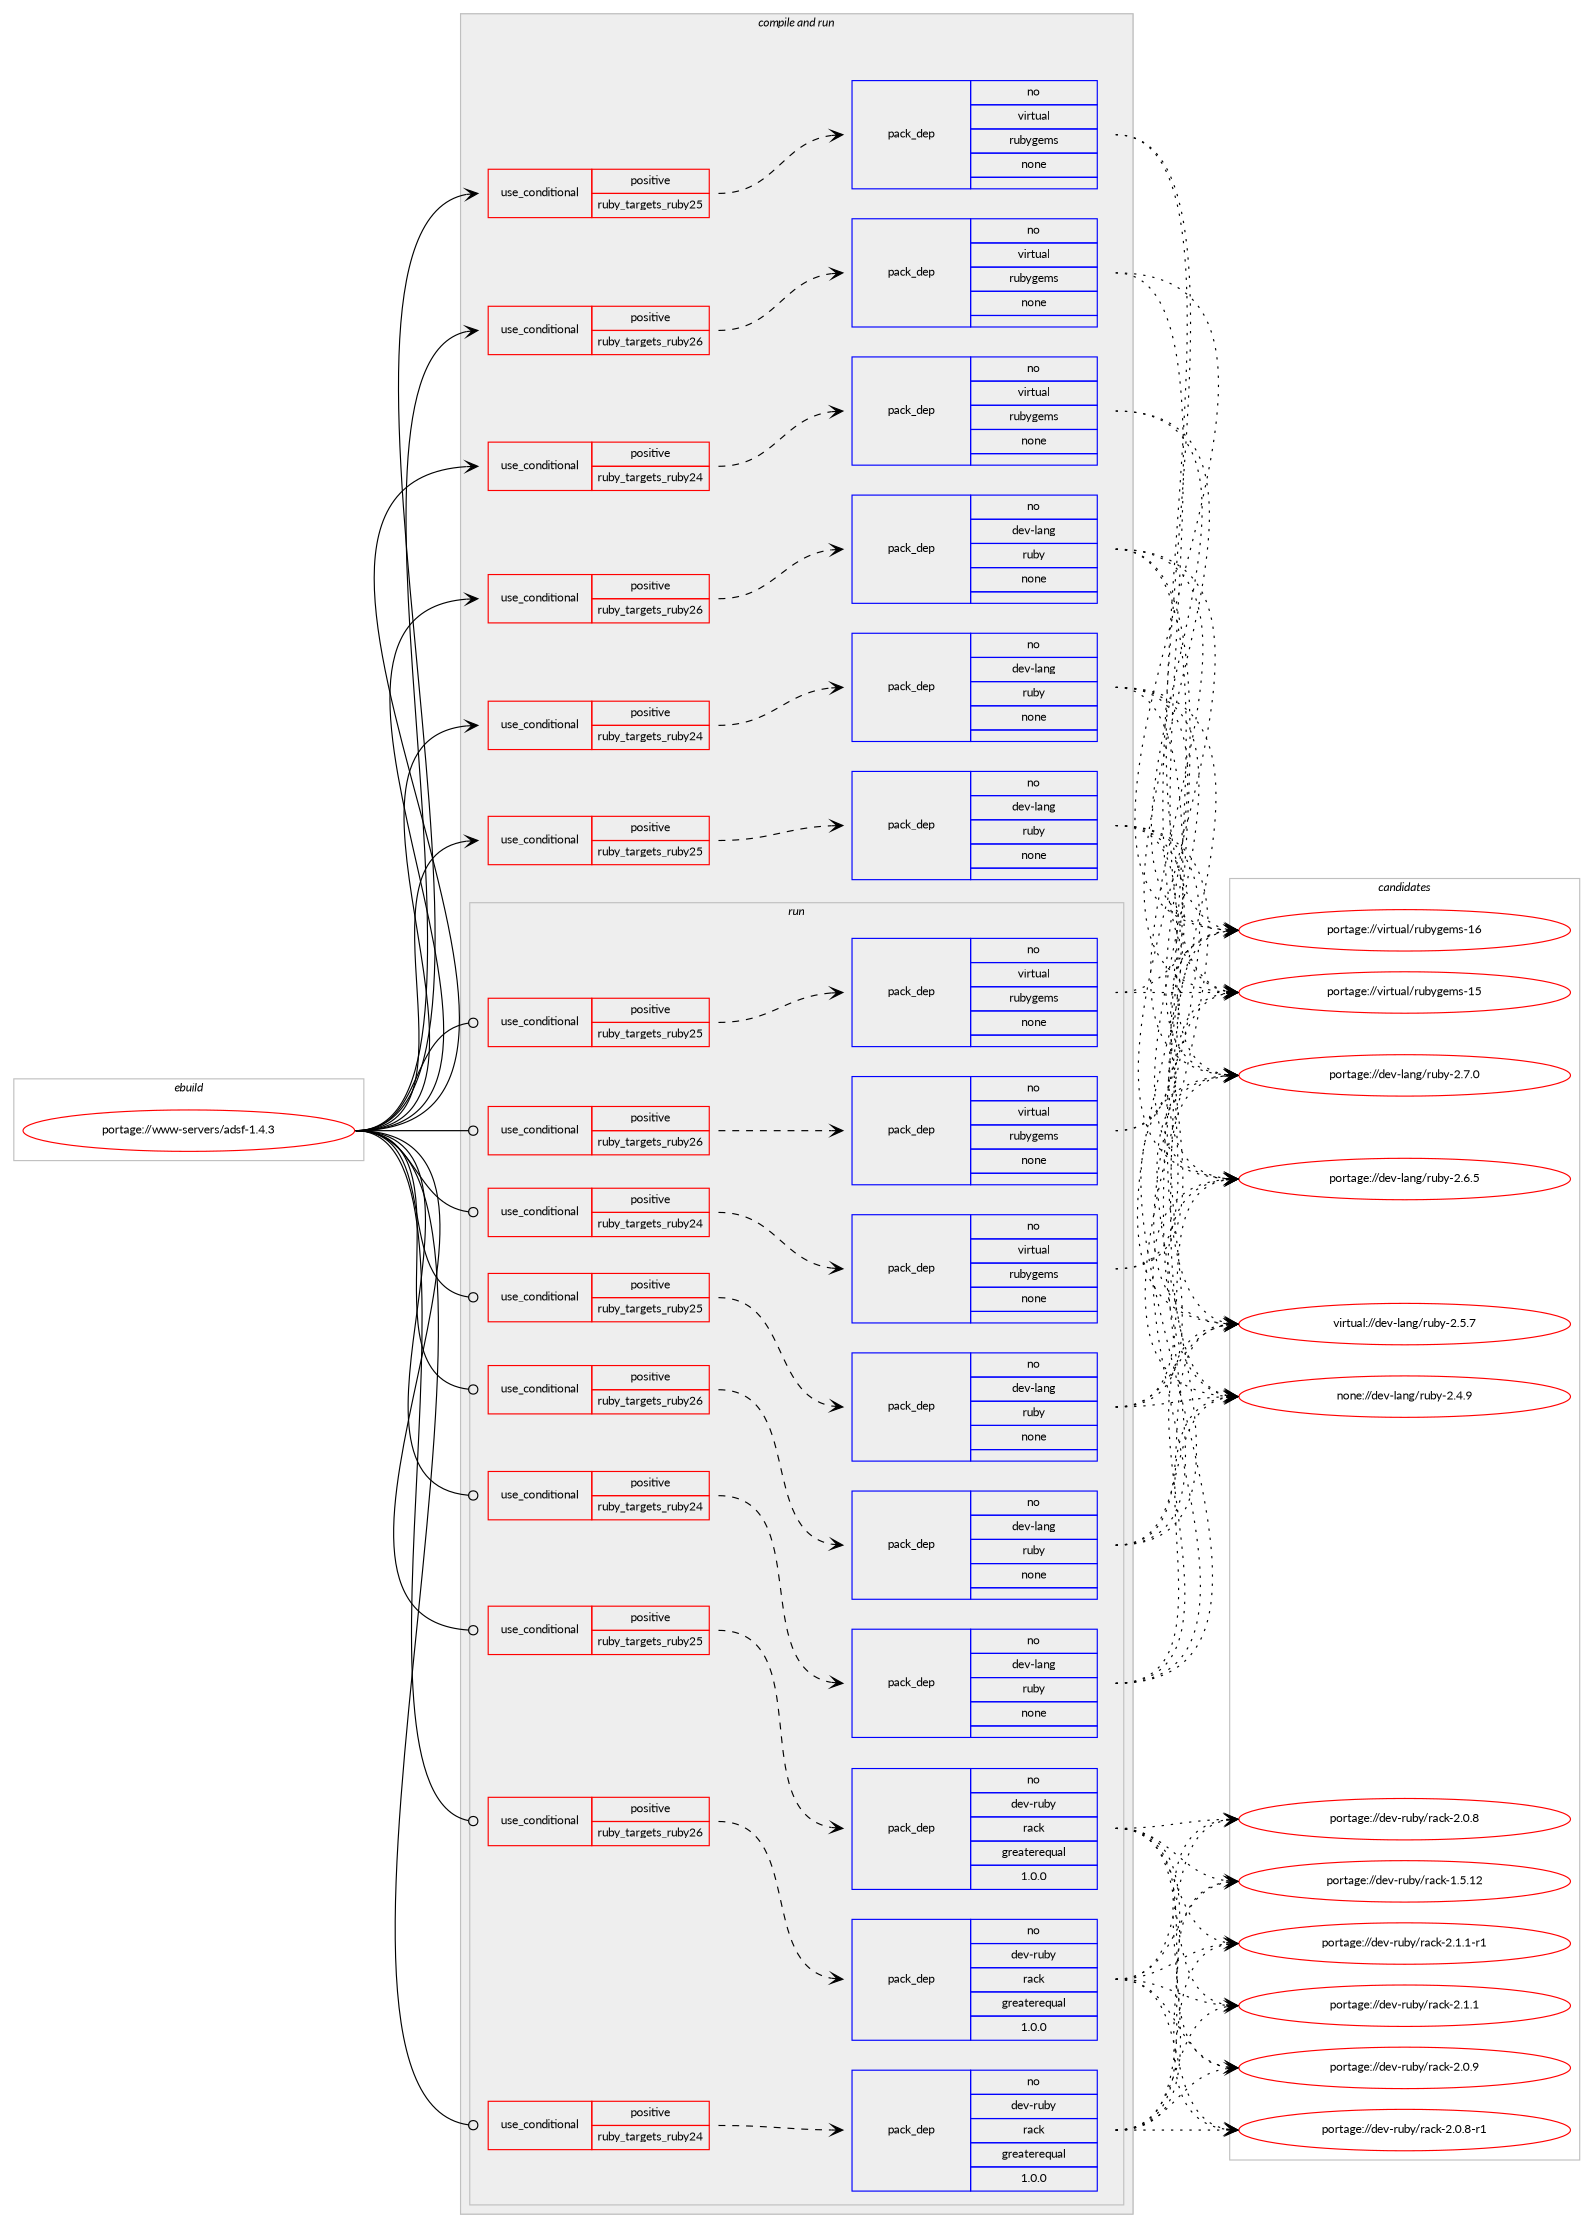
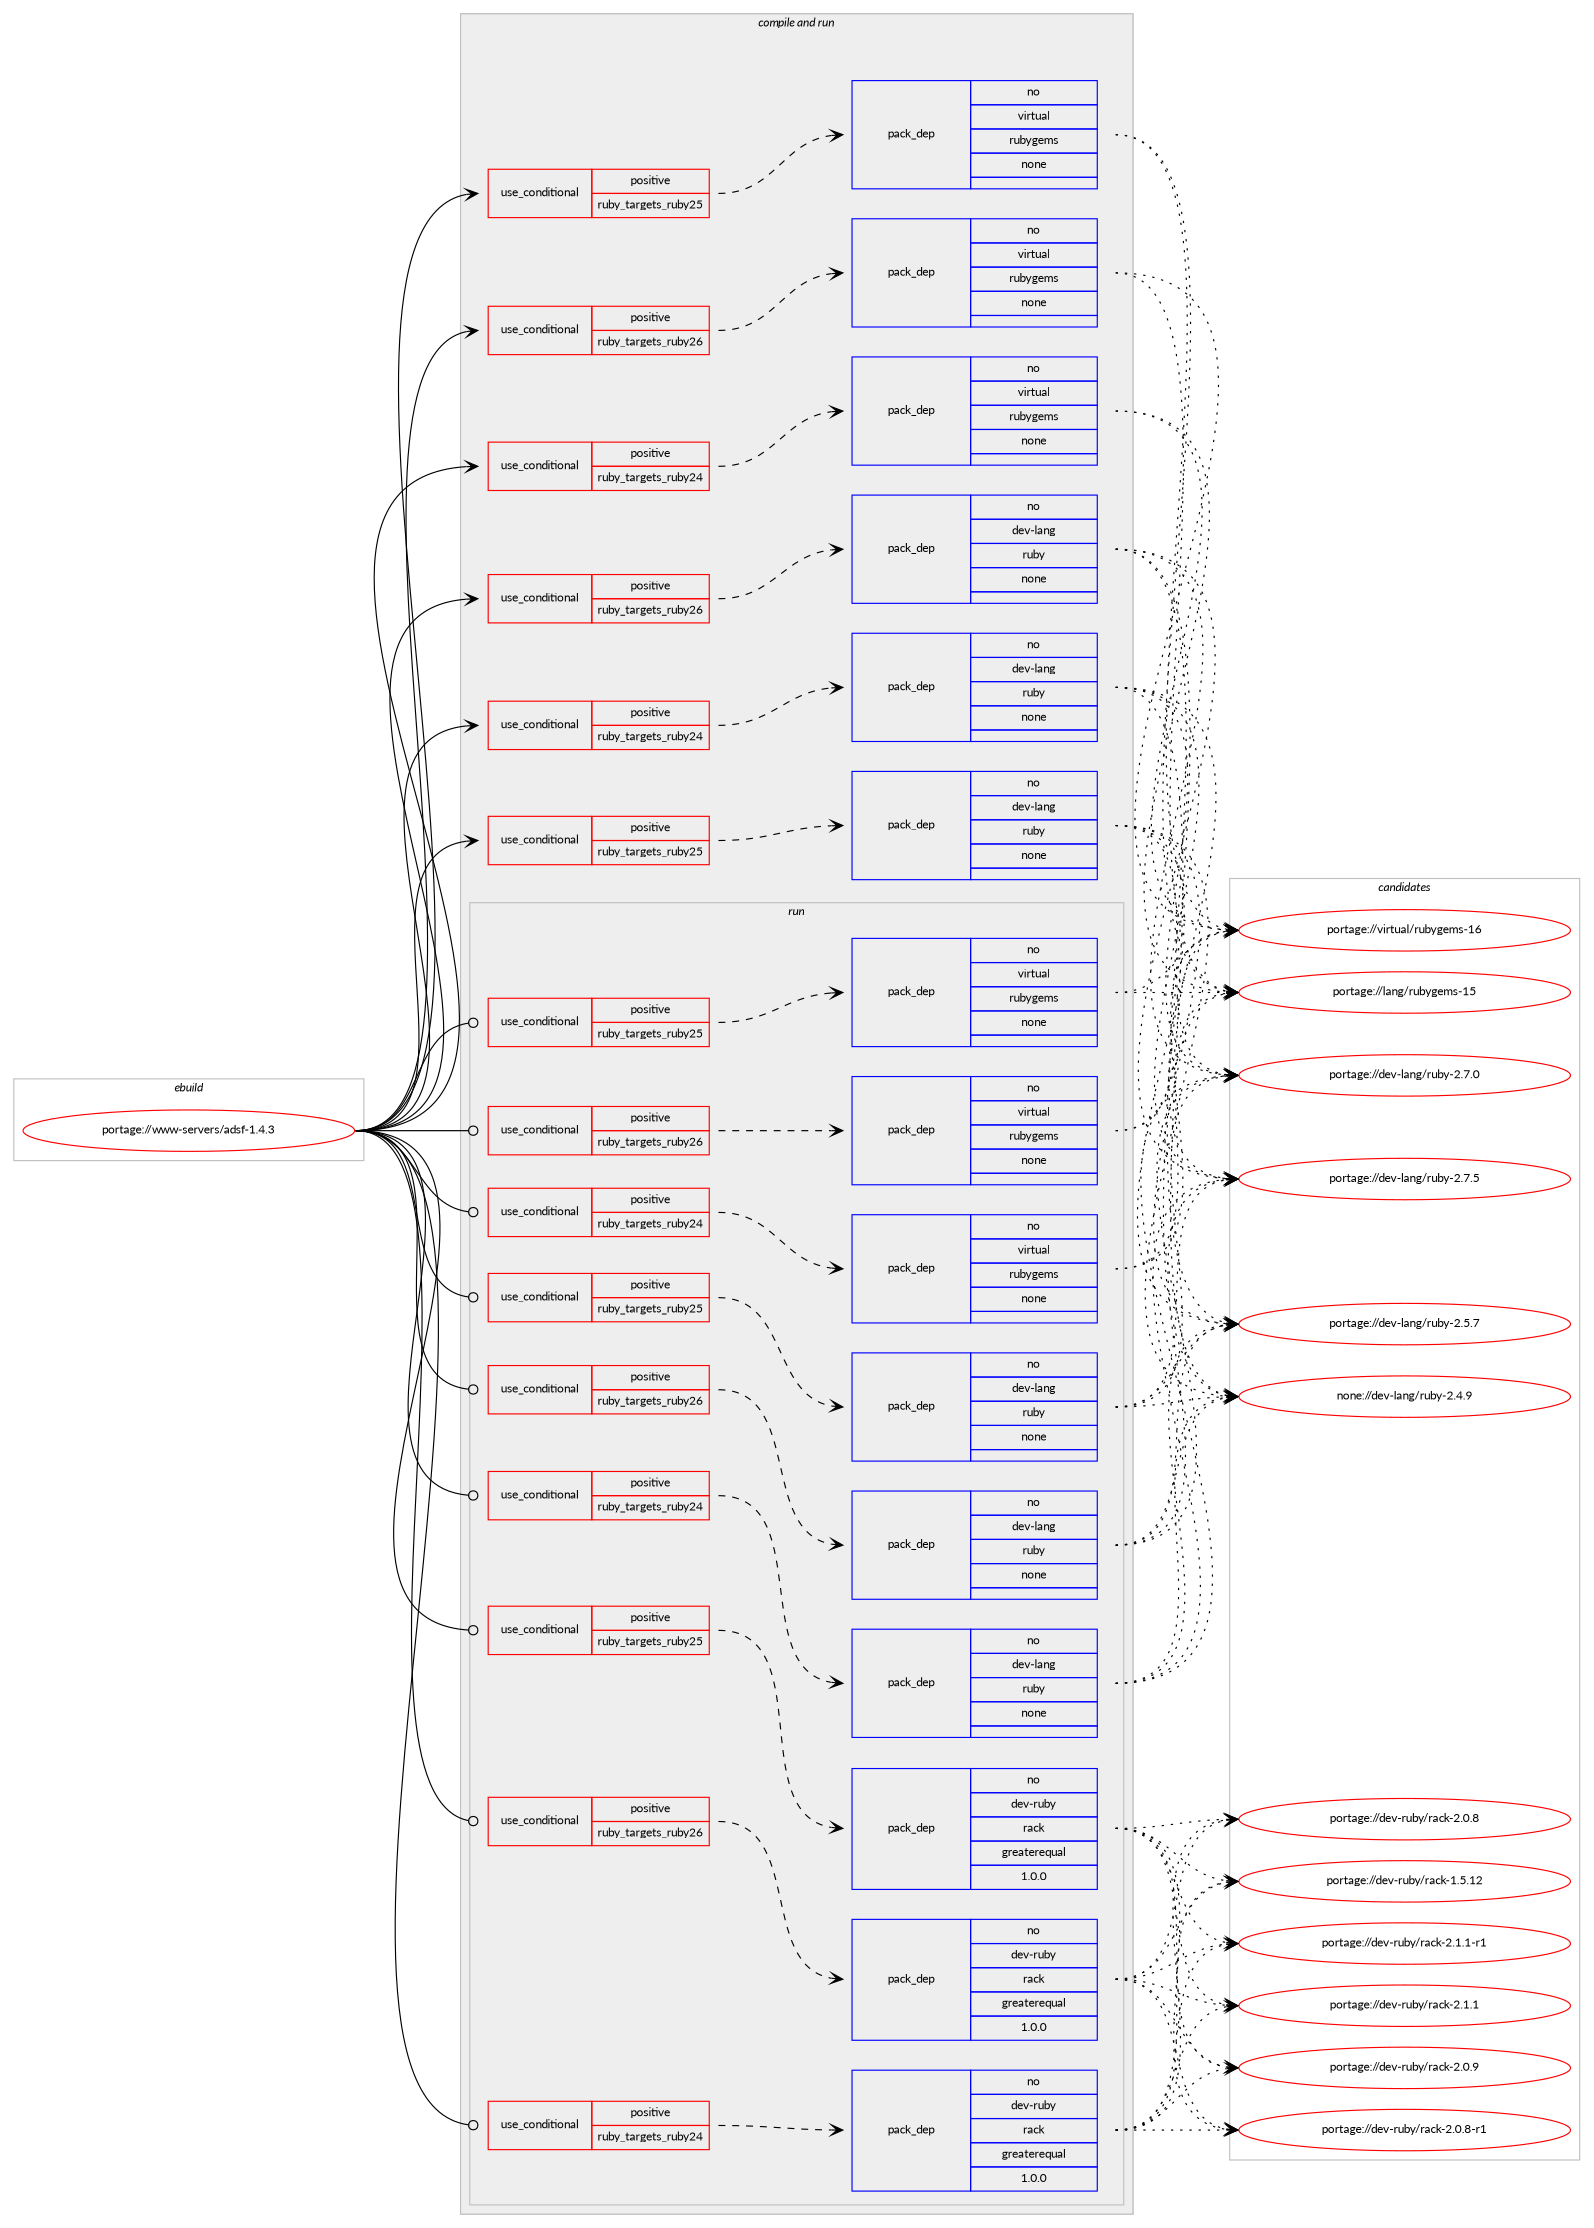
node "portage://virtual/rubygems-15": label "portage://virtual/rubygems-15" -> "portage://lang/rubygems-15"
node "portage://dev-lang/ruby-2.6.5": label "portage://dev-lang/ruby-2.6.5" -> "portage://dev-lang/ruby-2.7.5"
node "virtual://dev-lang/ruby-2.5.7": label "virtual://dev-lang/ruby-2.5.7" -> "portage://dev-lang/ruby-2.5.7"
